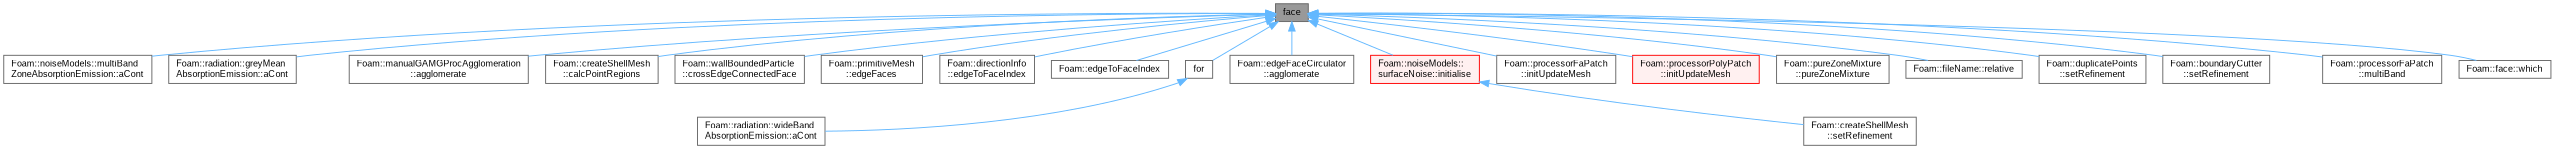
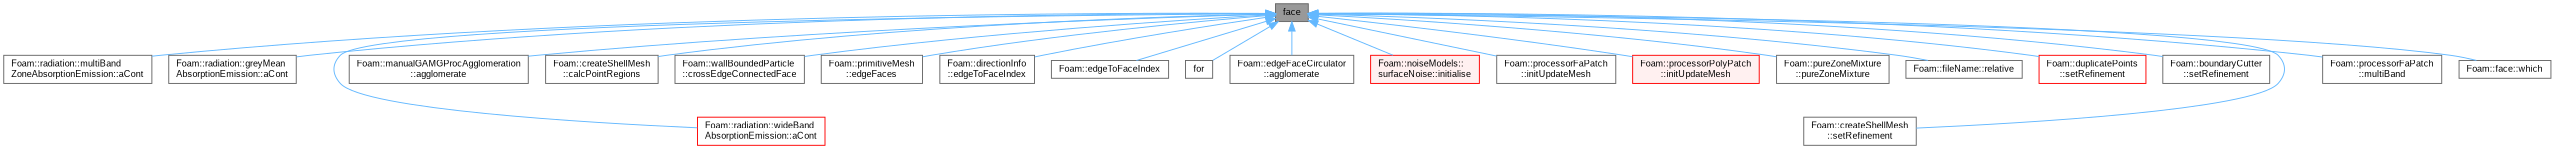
node "Foam::noiseModels::multiBand ZoneAbsorptionEmission::aCont": label "Foam::noiseModels::multiBand ZoneAbsorptionEmission::aCont" -> "Foam::radiation::multiBand ZoneAbsorptionEmission::aCont"
node "Foam::duplicatePoints ::setRefinement": color grey40 -> red
edge "Foam::createShellMesh ::setRefinement" -> "Foam::noiseModels:: surfaceNoise::initialise": now "Foam::createShellMesh ::setRefinement" -> "face"
edge "Foam::radiation::wideBand AbsorptionEmission::aCont" -> "for": now "Foam::radiation::wideBand AbsorptionEmission::aCont" -> "face"
node "Foam::radiation::wideBand AbsorptionEmission::aCont": color grey40 -> red
